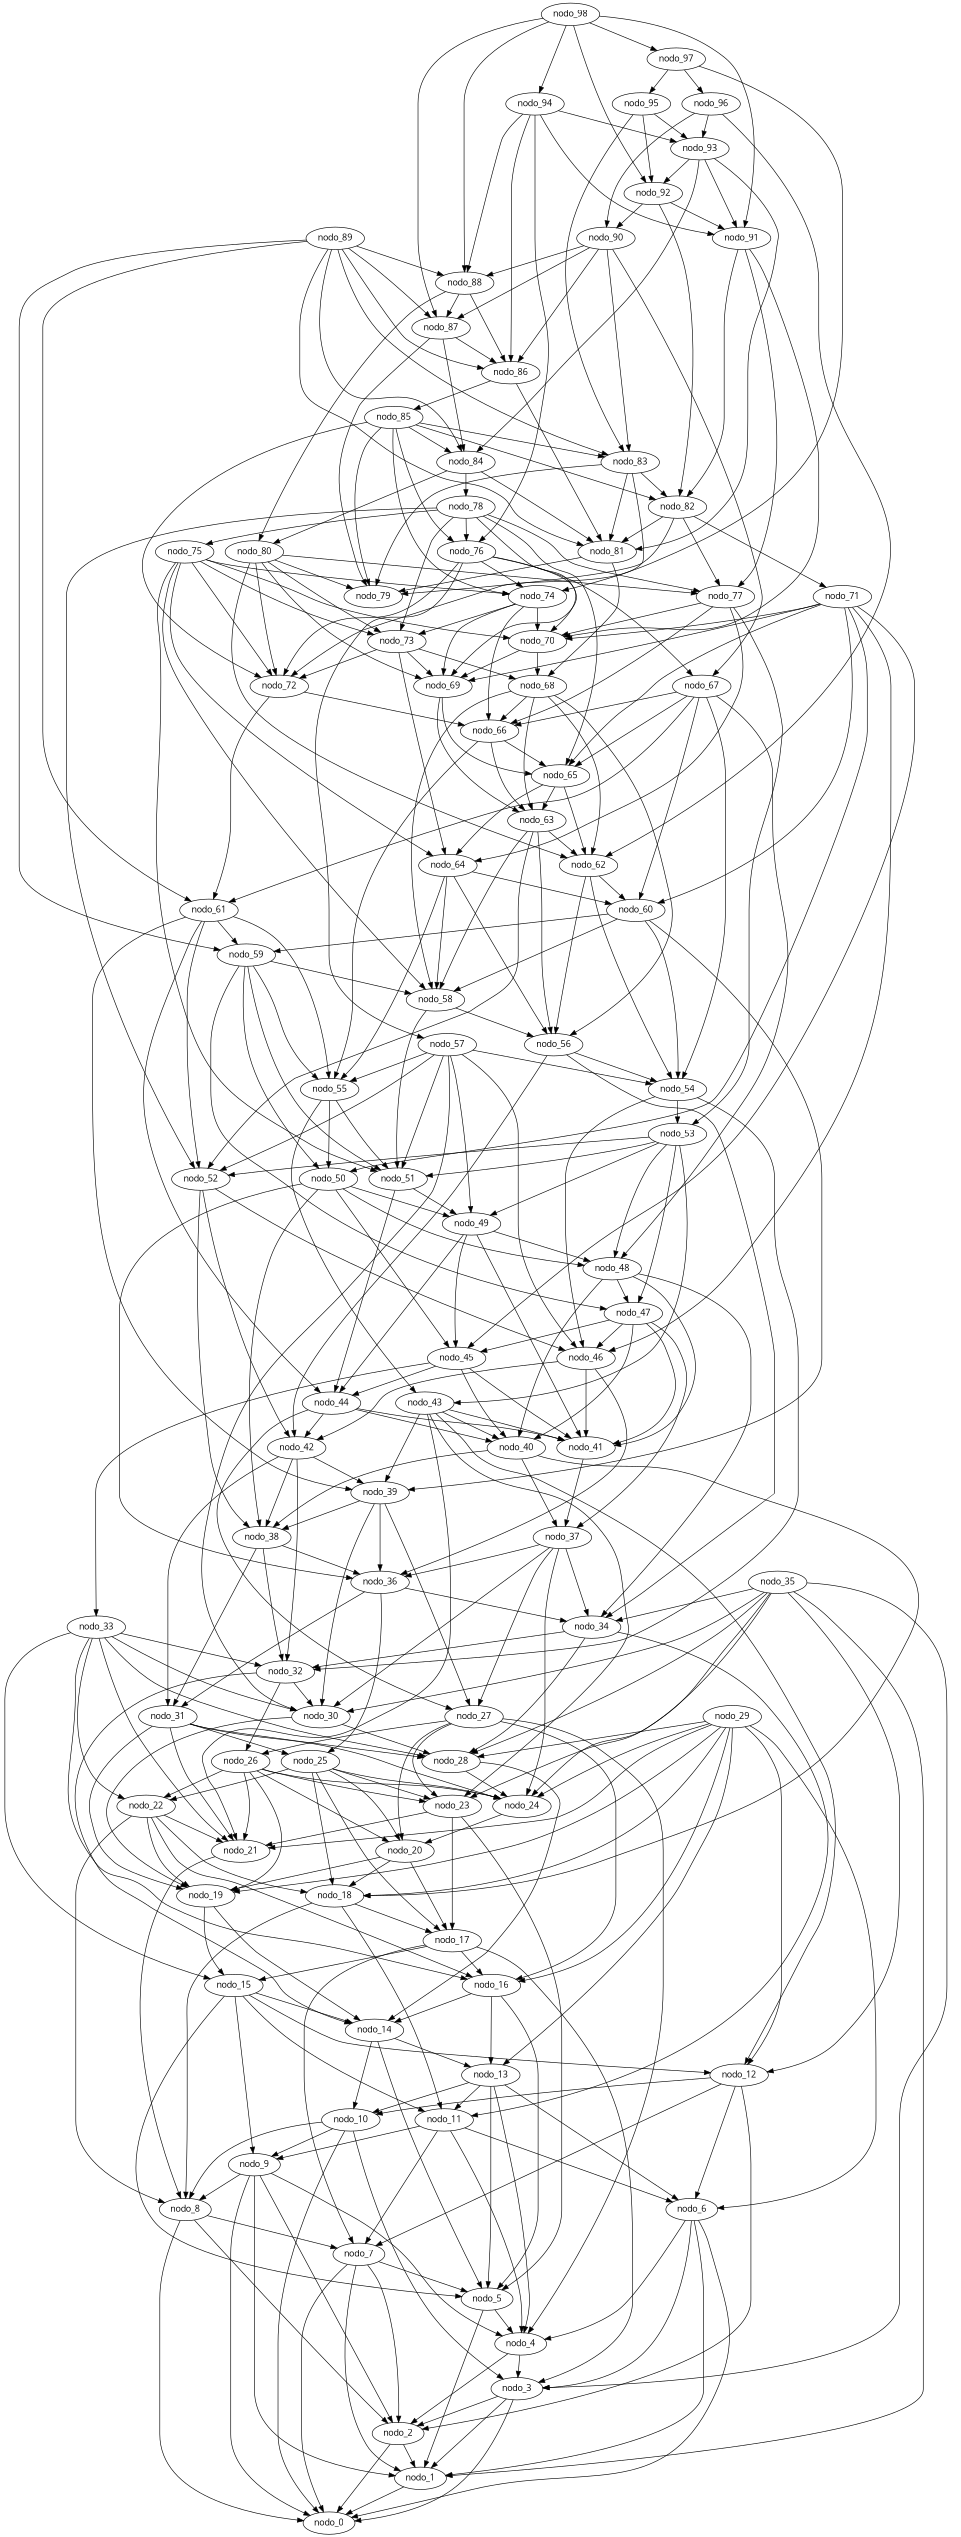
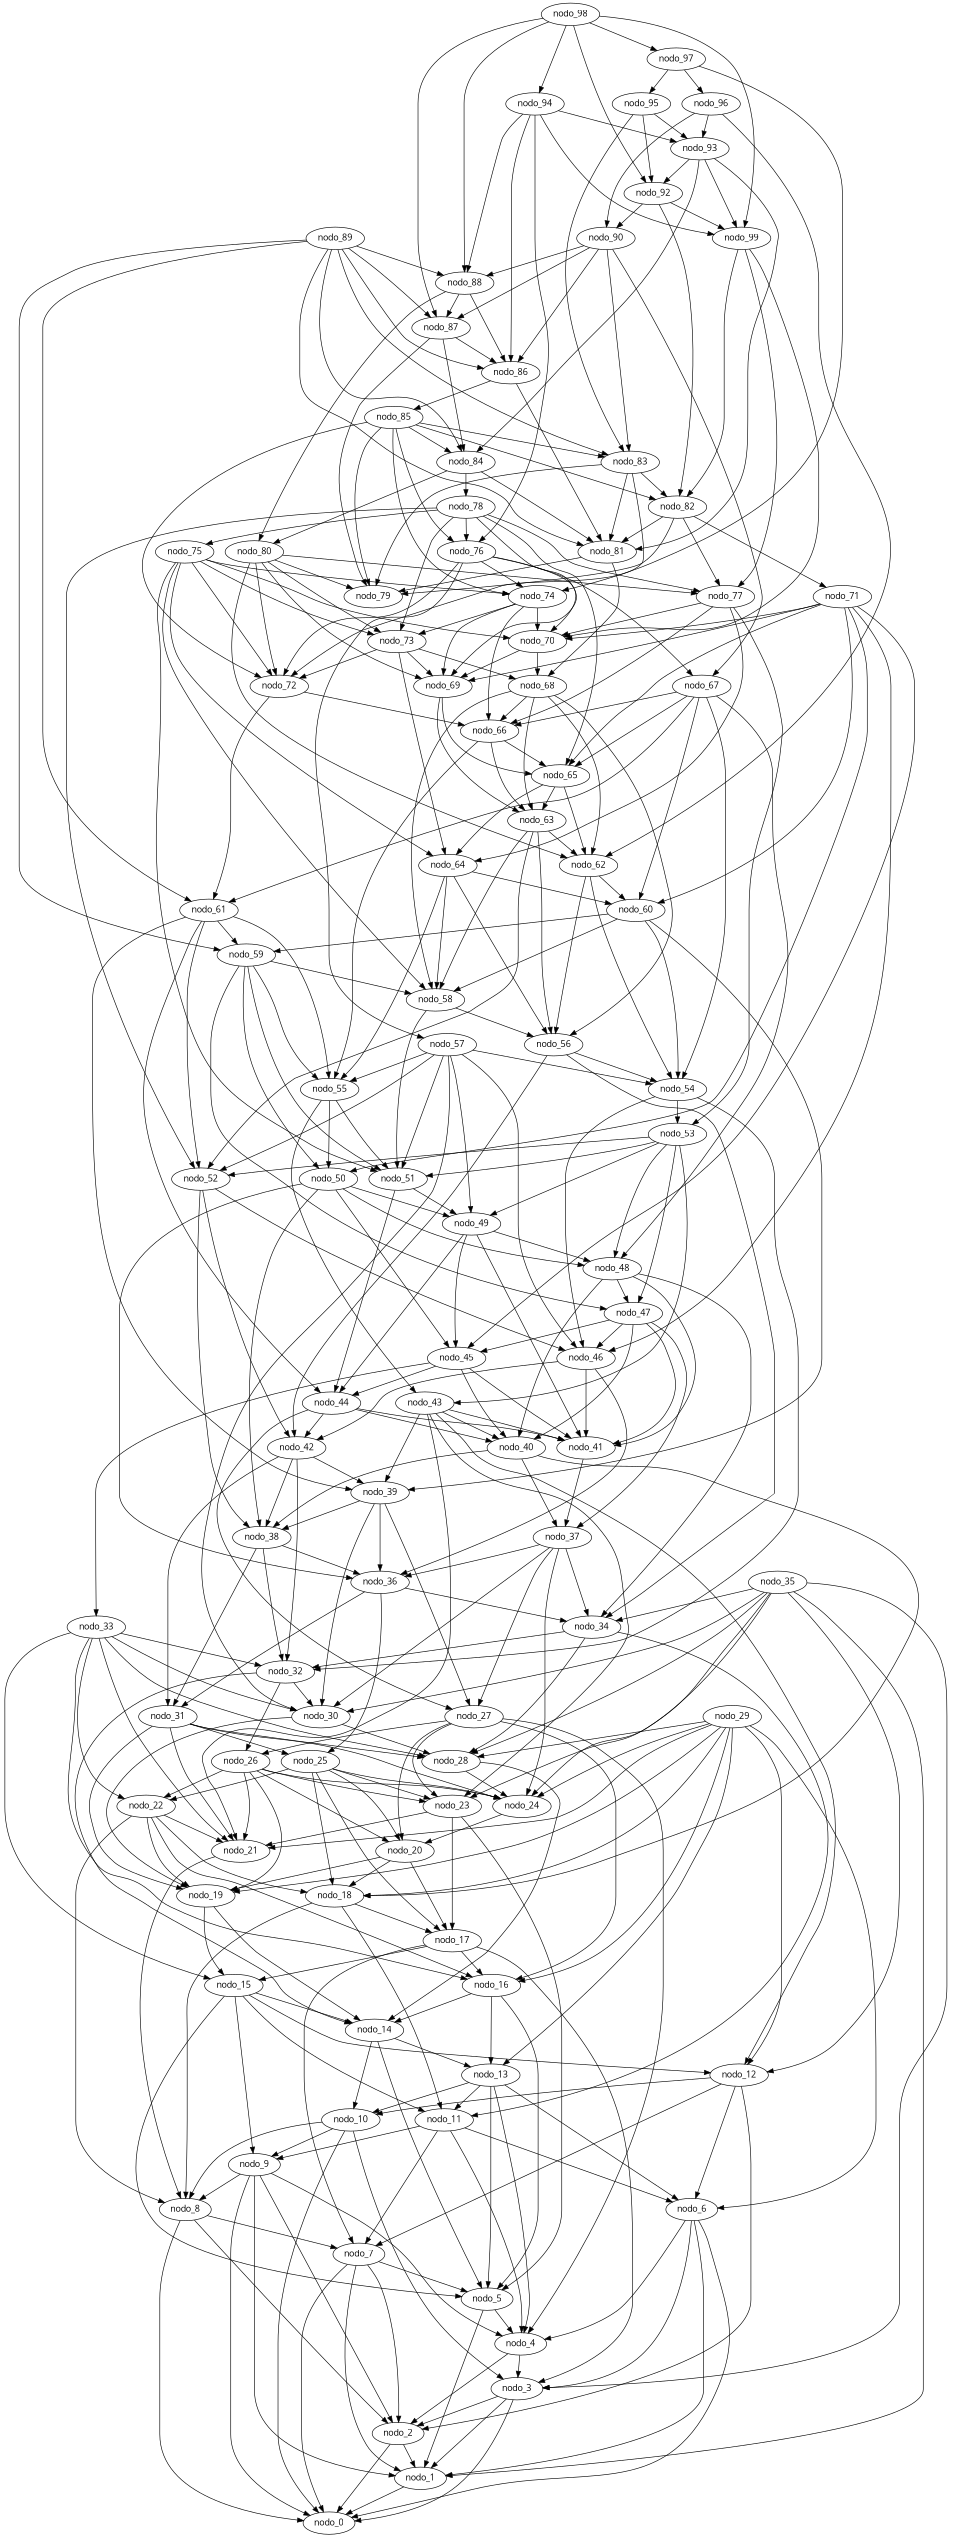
node "nodo_91": label "nodo_91" -> "nodo_99"
